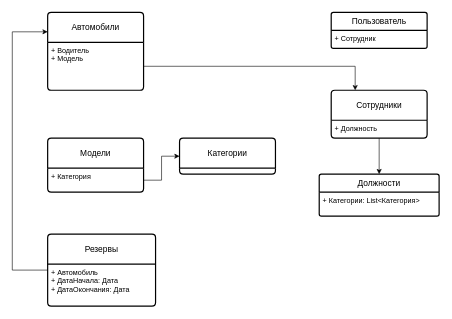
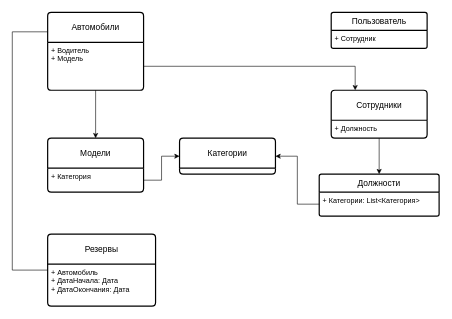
edge "Резервы" -> "Автомобили": arrowhead classic -> none
edge "+ Водитель + Модель" -> "Модели": added
edge "+ Категории: List<Категория>" -> "Категории": added
